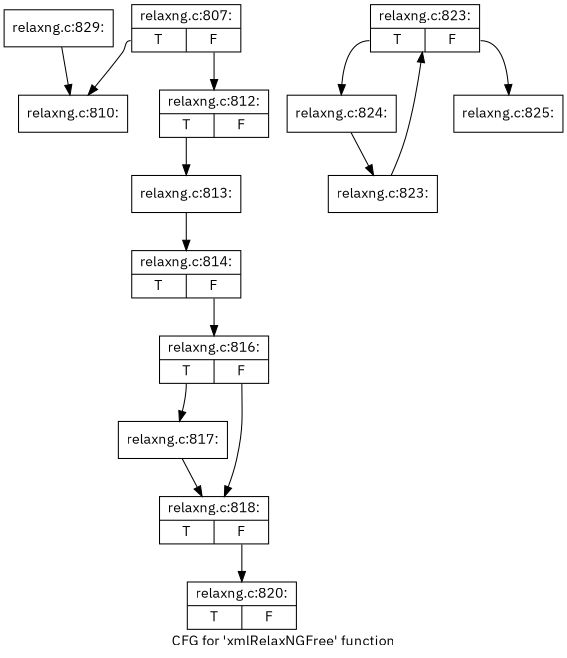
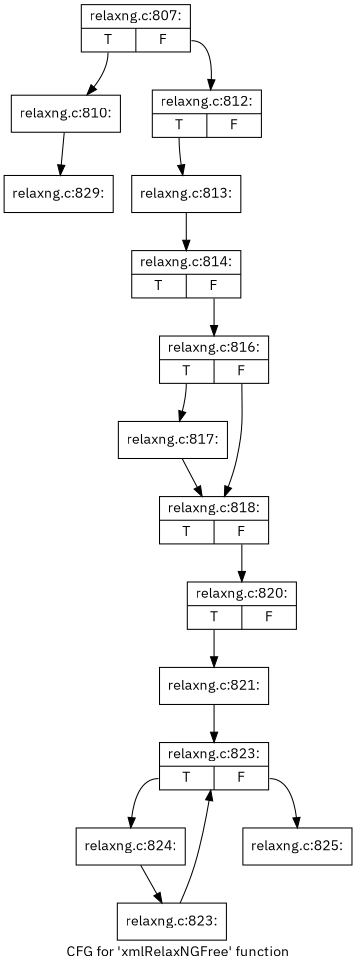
edge "relaxng.c:829:" -> "relaxng.c:810:": reversed
node "relaxng.c:821:": added
